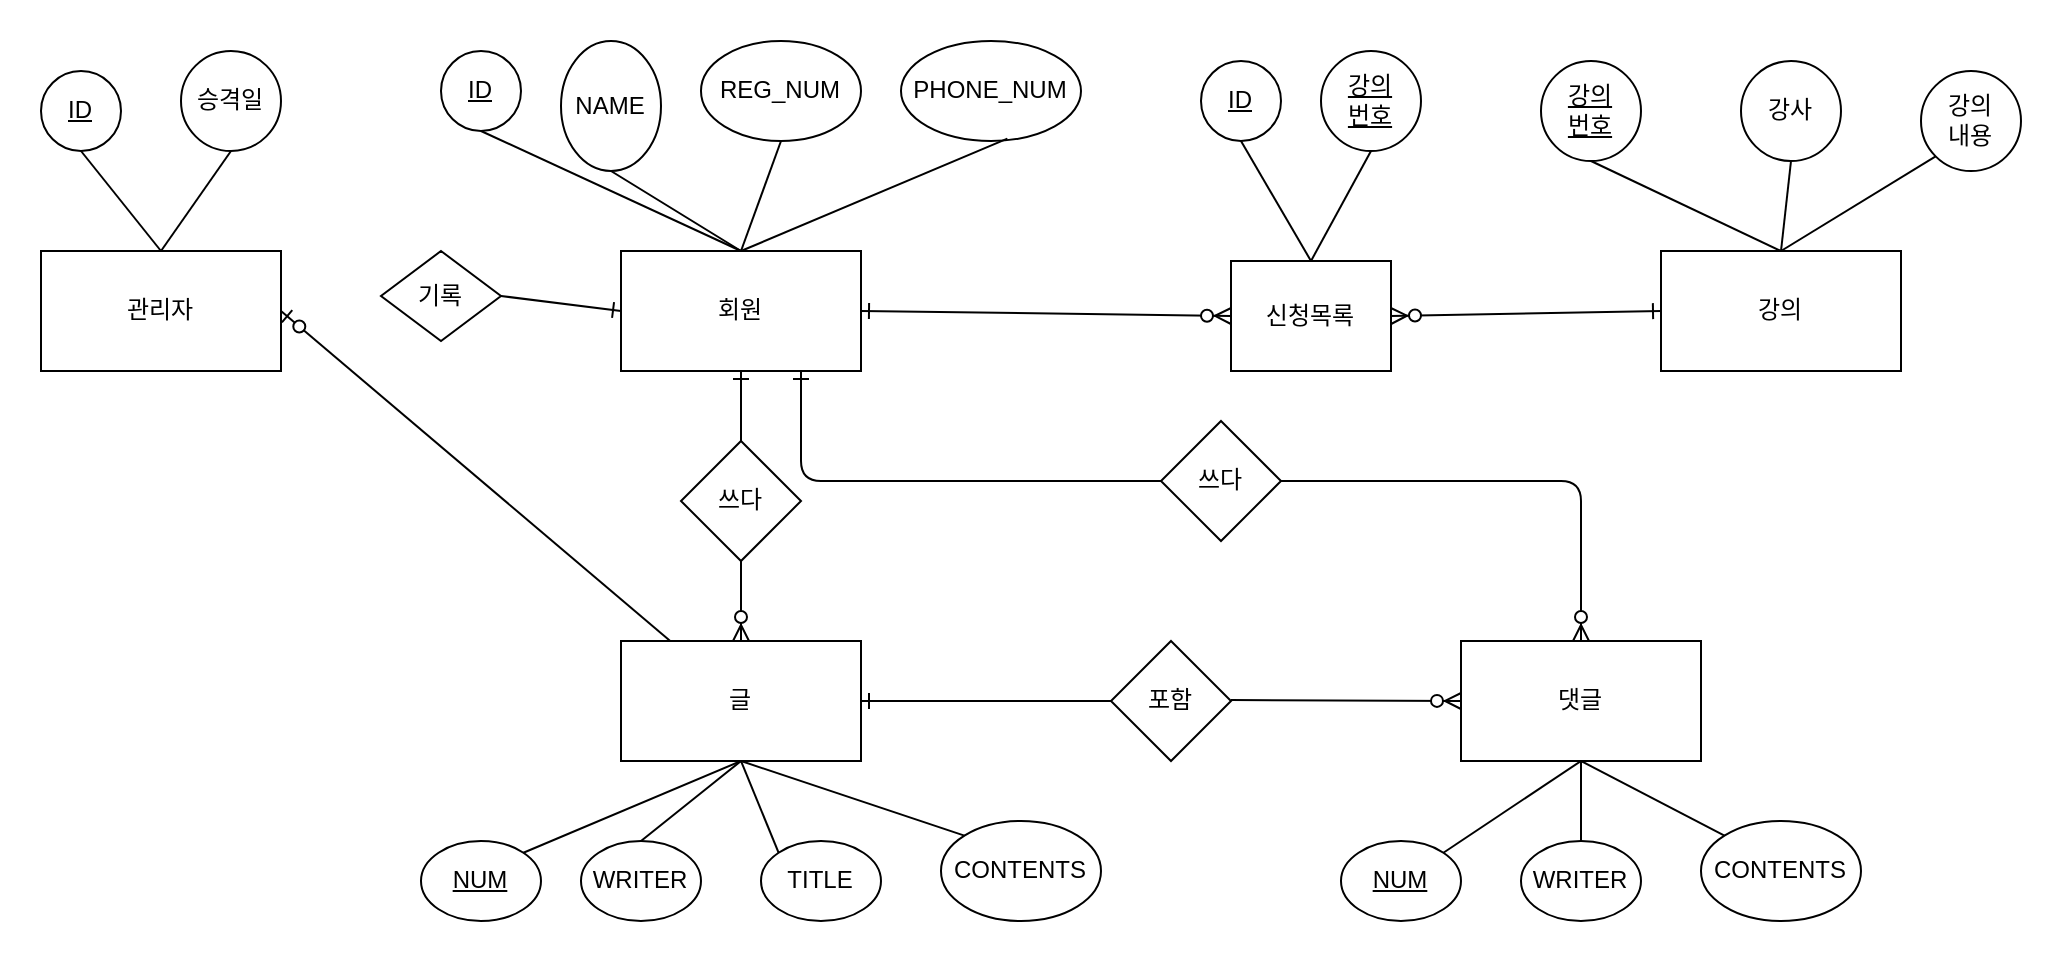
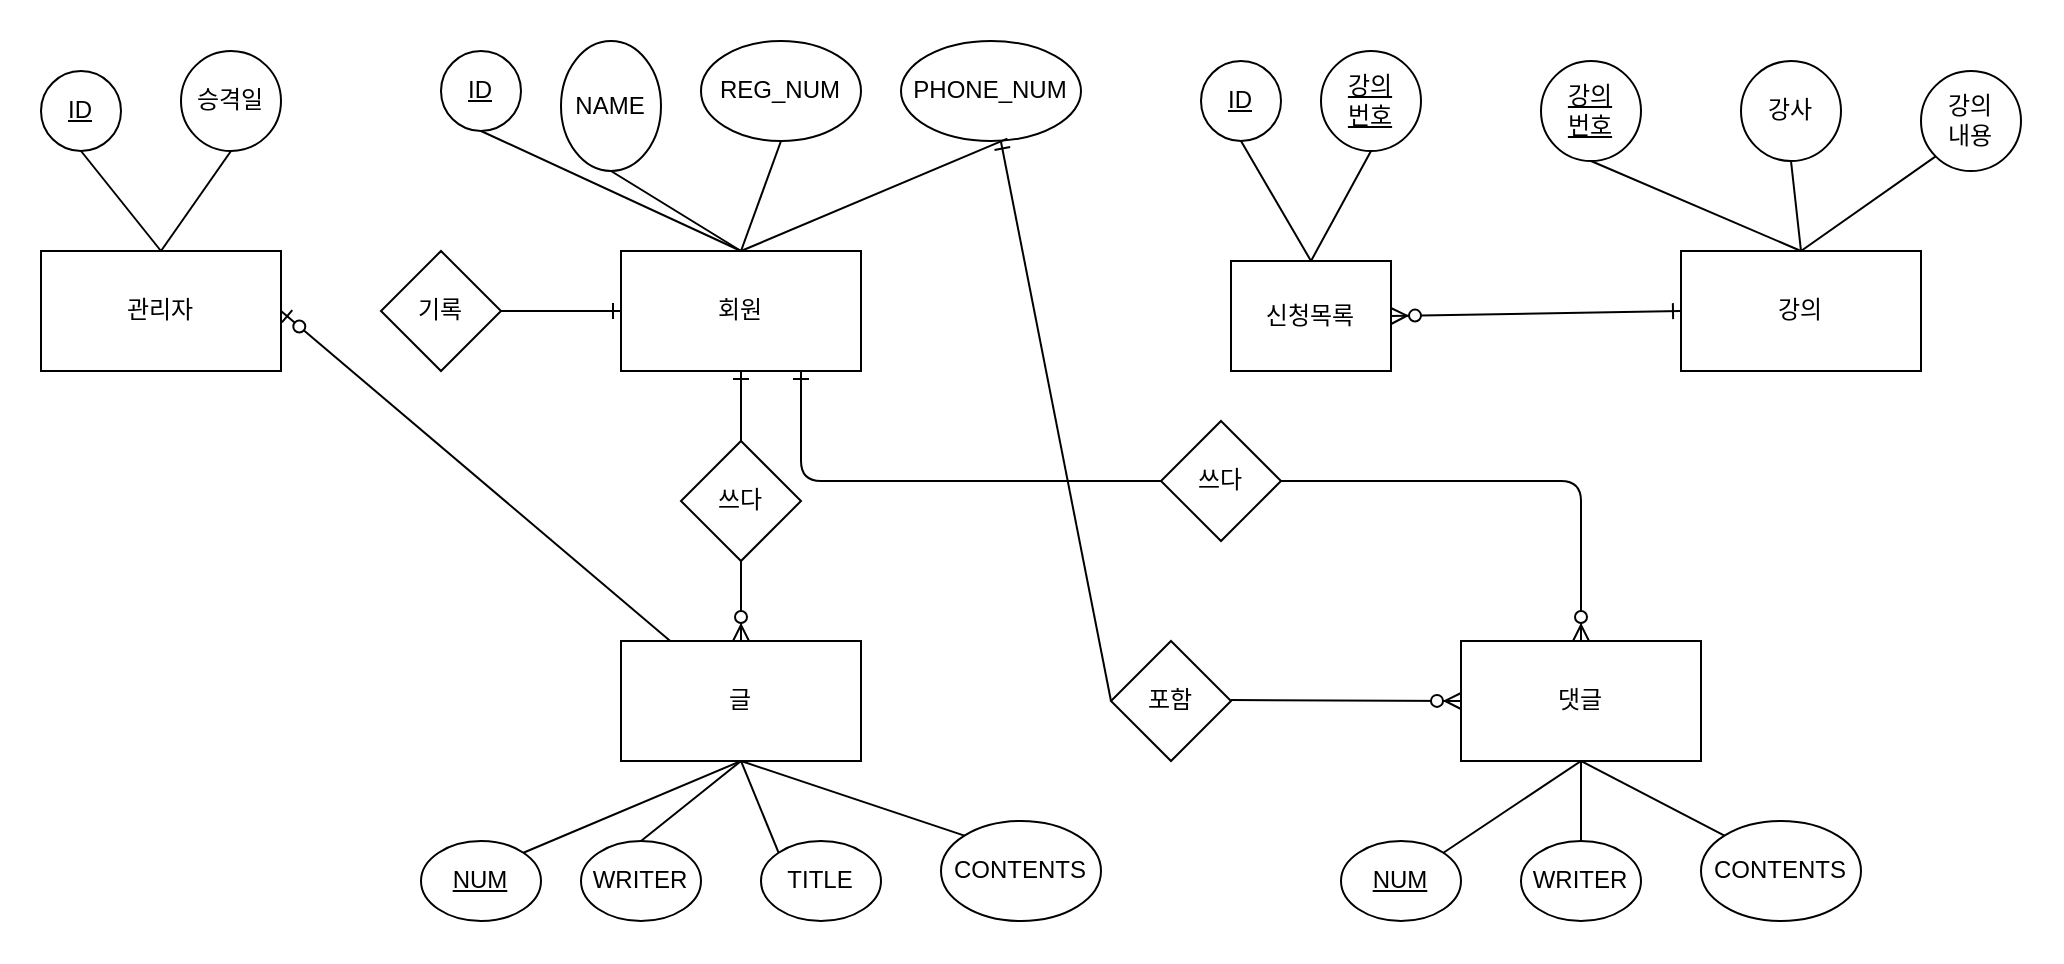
node "기록": size 120x90 -> 120x120
node "강의": moved (1781, 311) -> (1801, 311)
edge "회원" -- "신청목록": removed
edge "포함" -> "글": now "포함" -> "PHONE_NUM"
